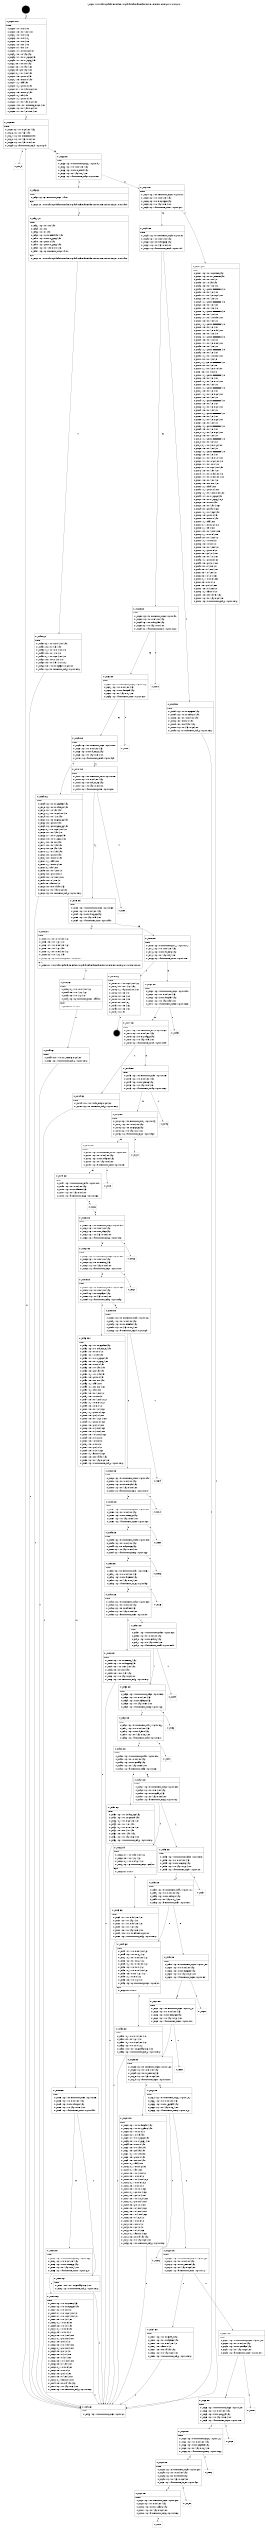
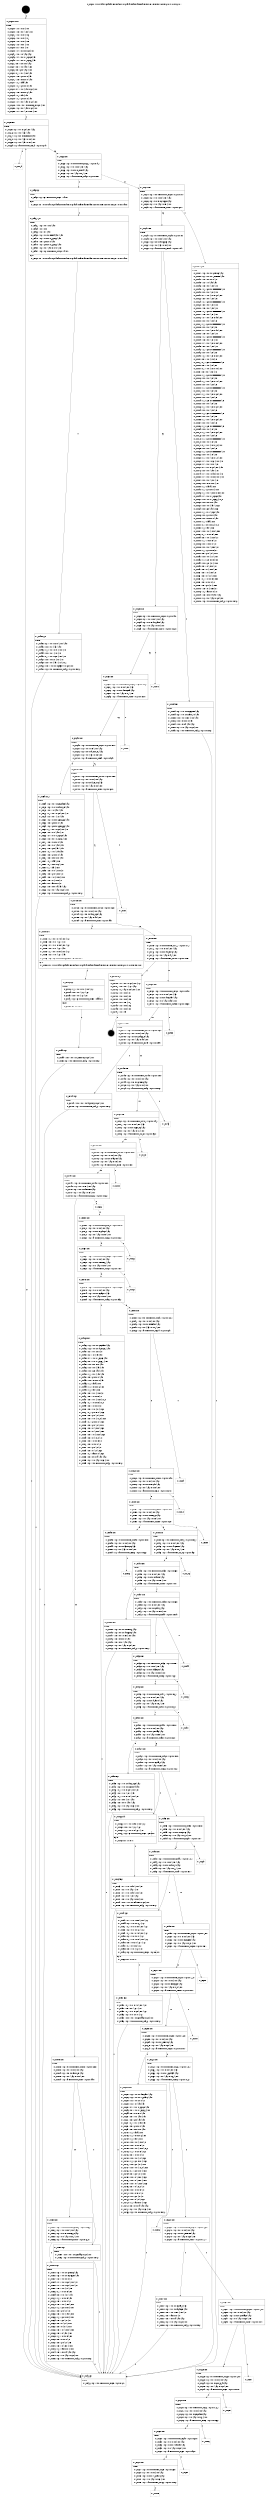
edge "0x4018e3 [28]" -> "0x4018ff [28]": now "0x4018c7 [28]" -> "0x4018ff [28]"
